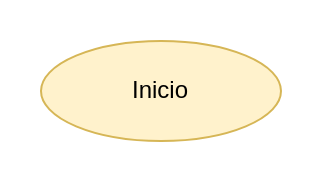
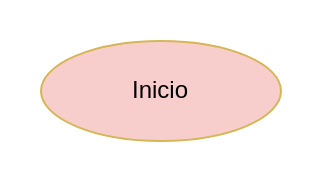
node "Inicio": fillcolor #fff2cc -> #f8cecc
